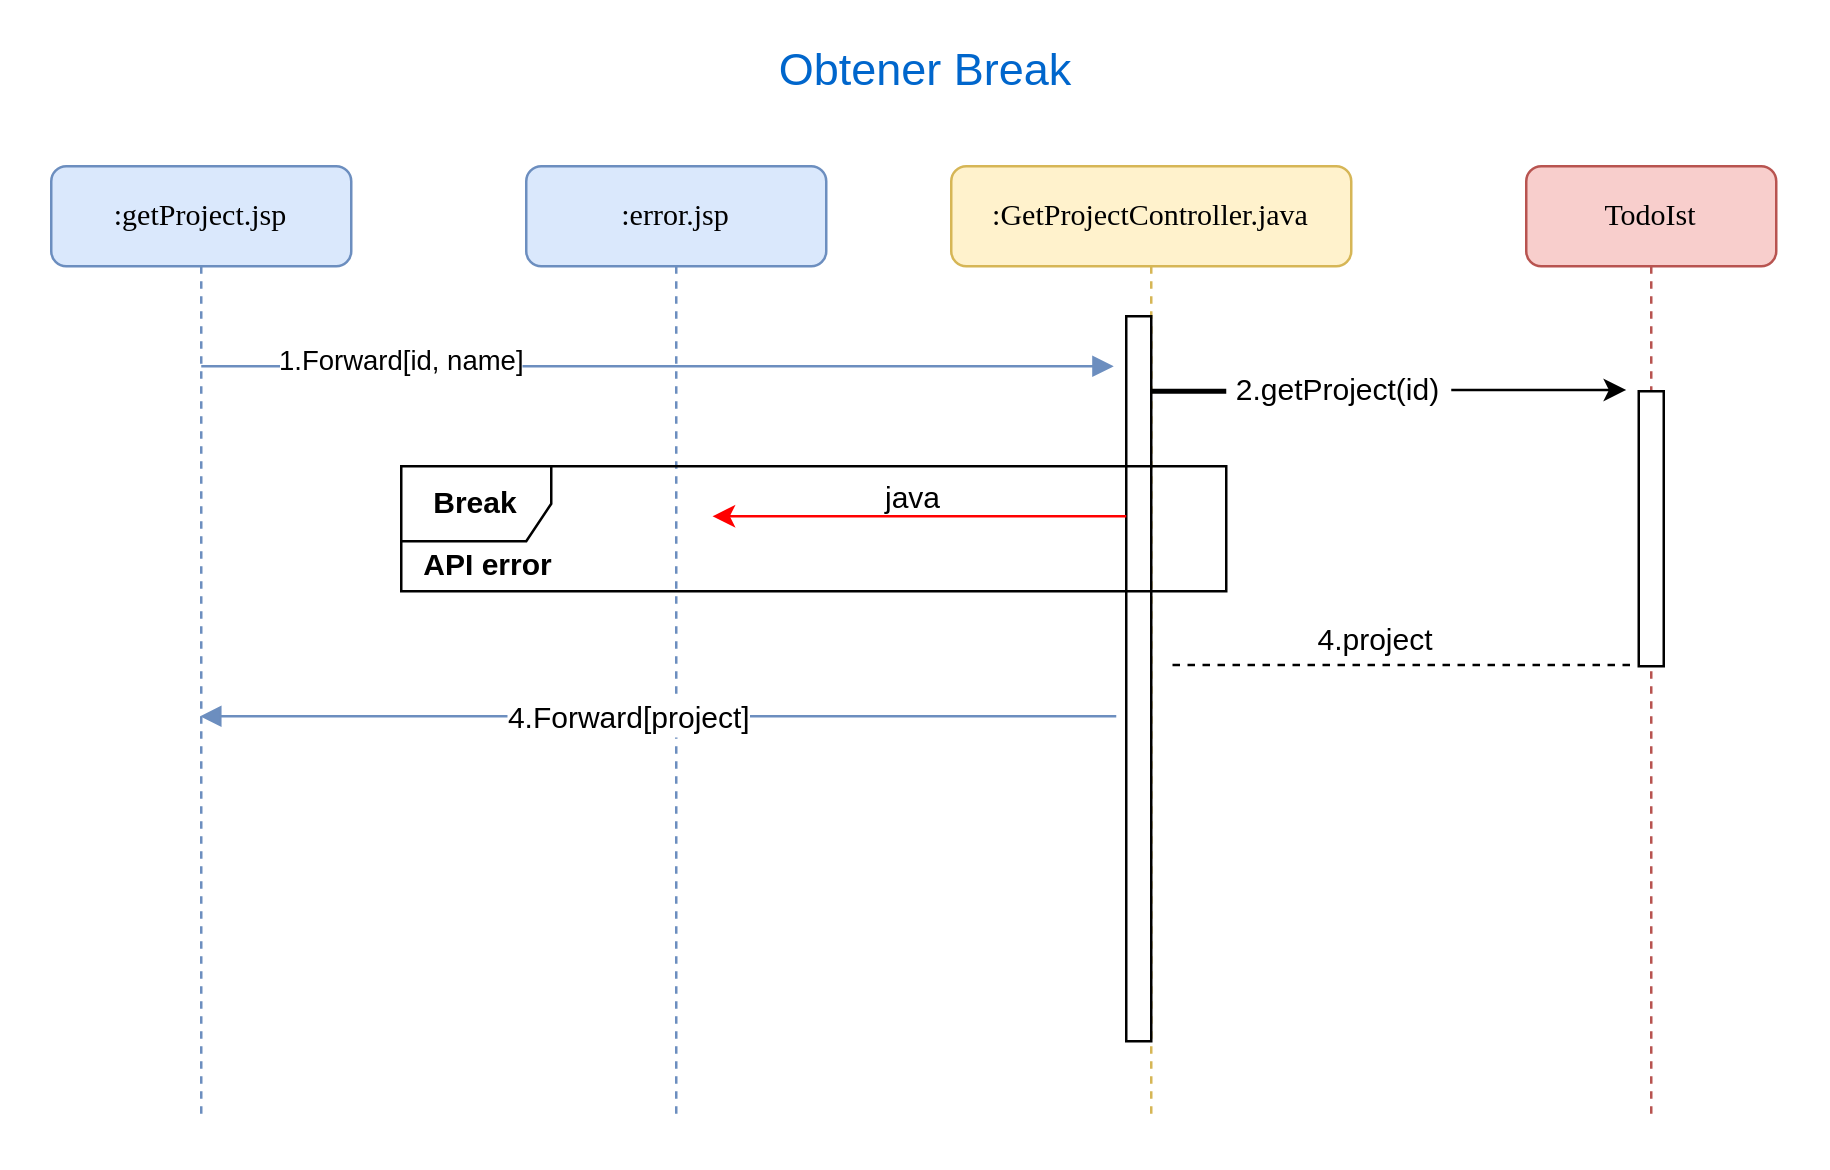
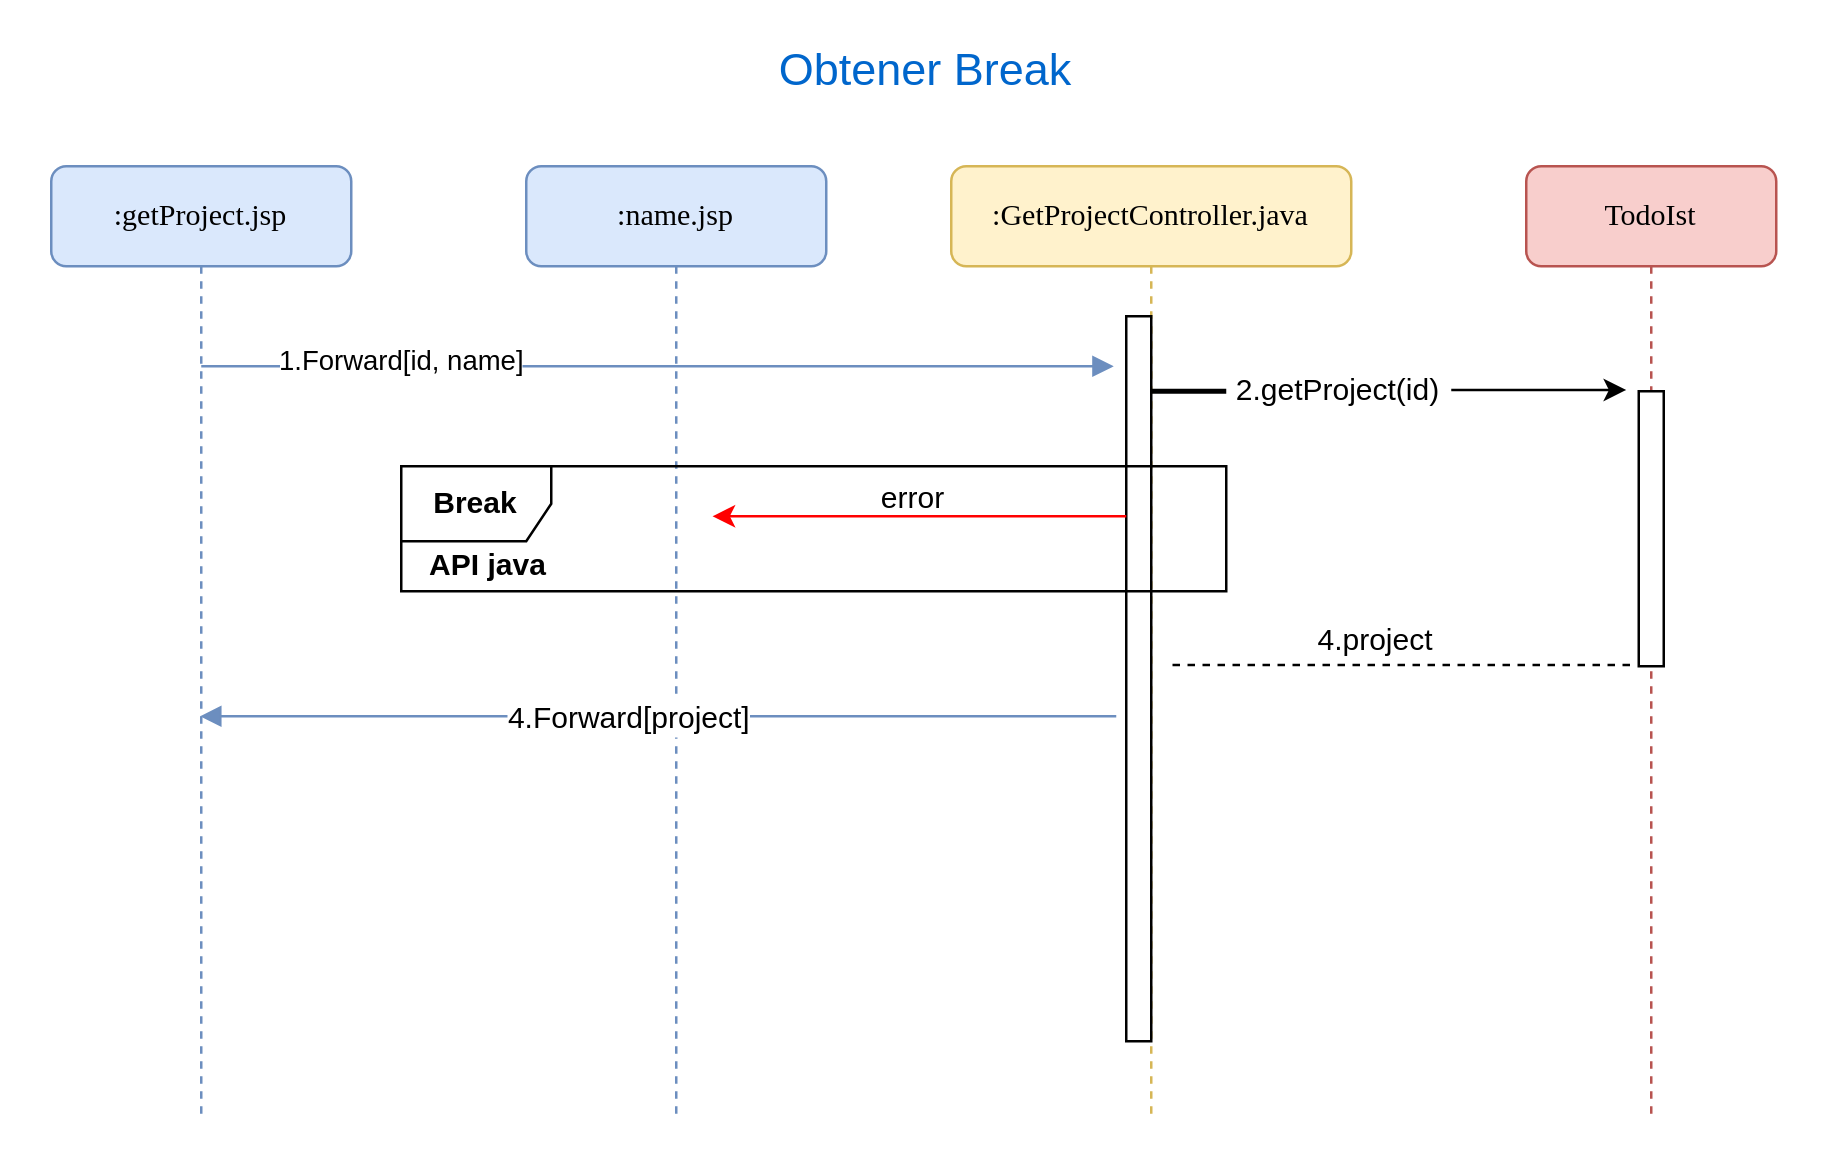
node ":error.jsp": label ":error.jsp" -> ":name.jsp"
node "java": label "java" -> "error"
node "API error": label "API error" -> "API java"
